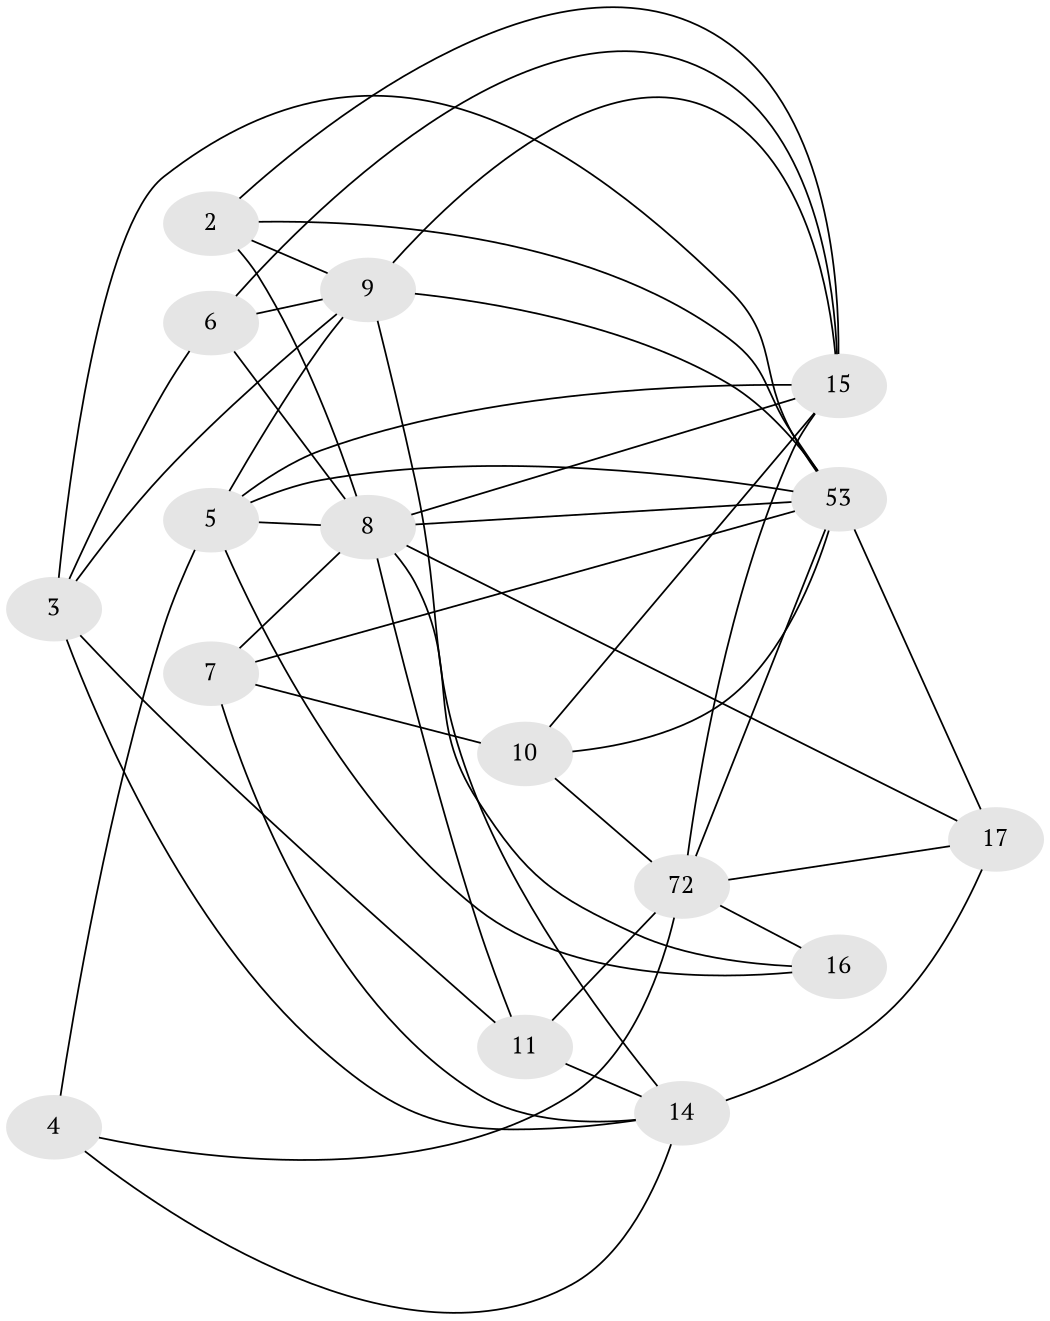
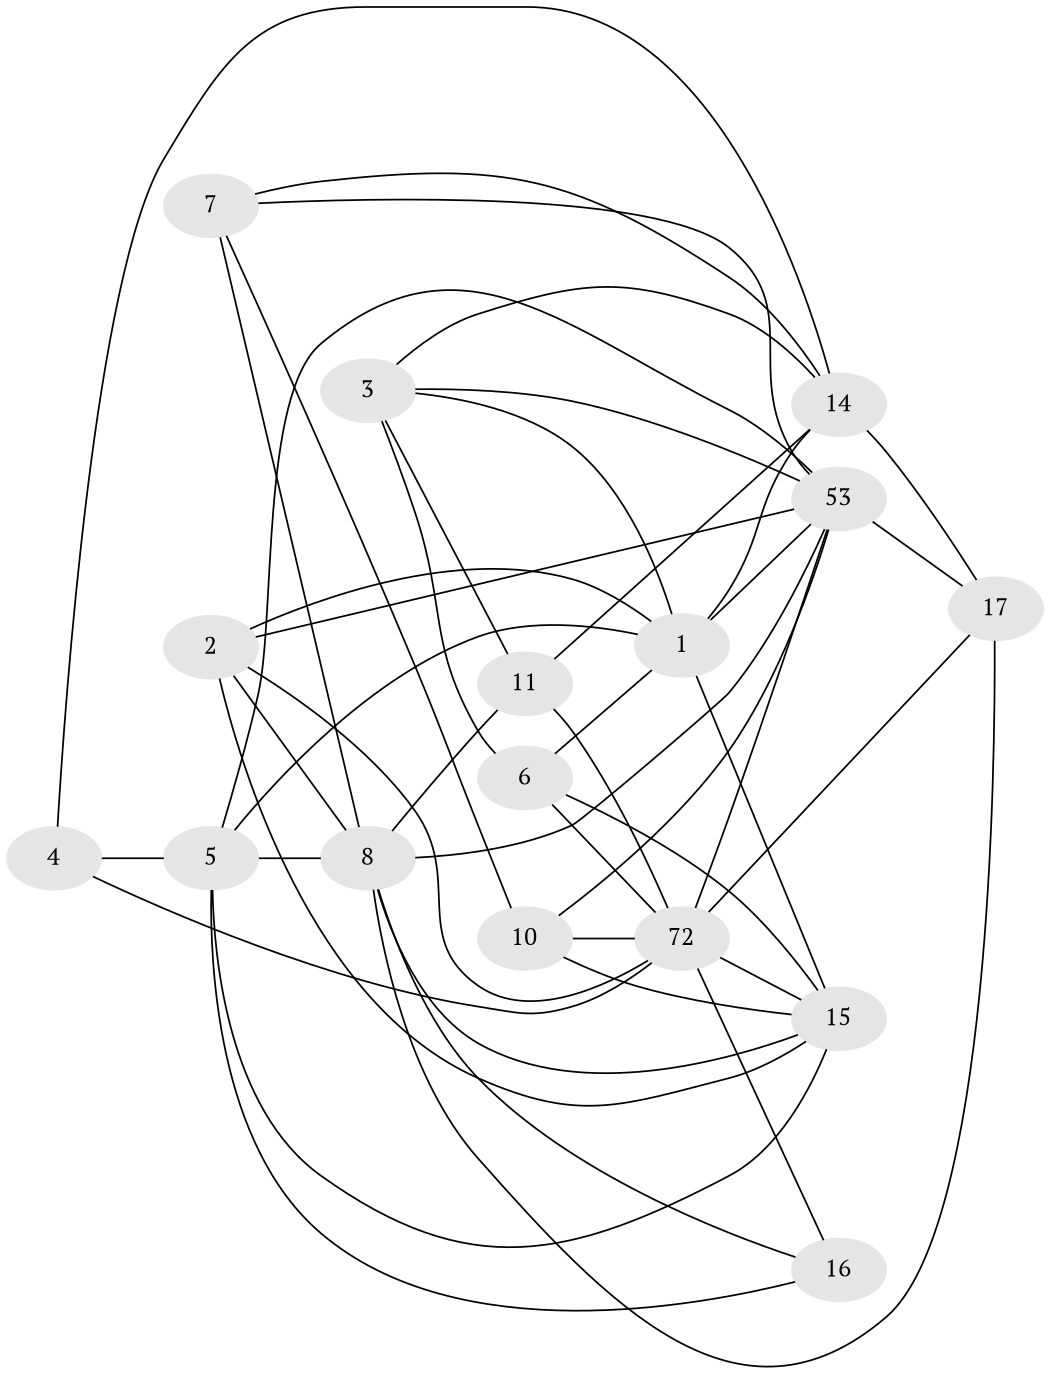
node "9": label "9" -> "1"
edge "6" -- "8": now "6" -- "72"
edge "2" -- "72": added
